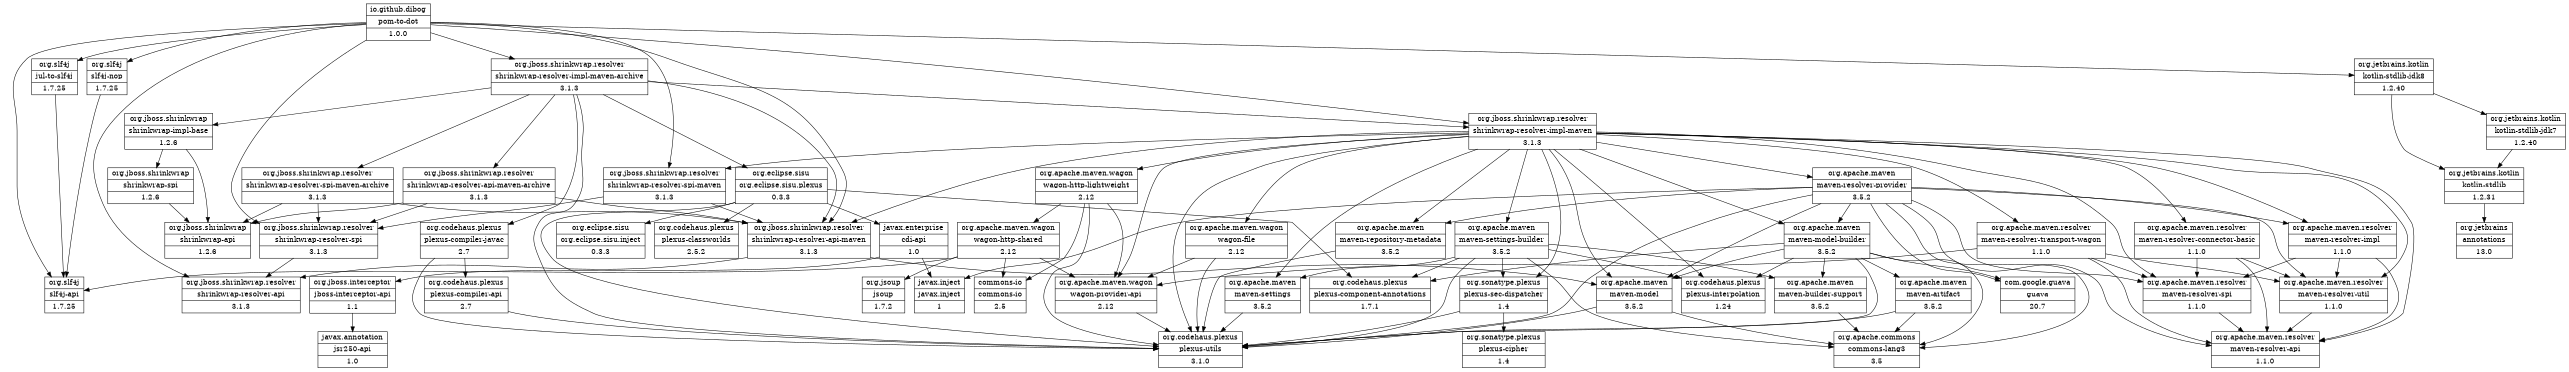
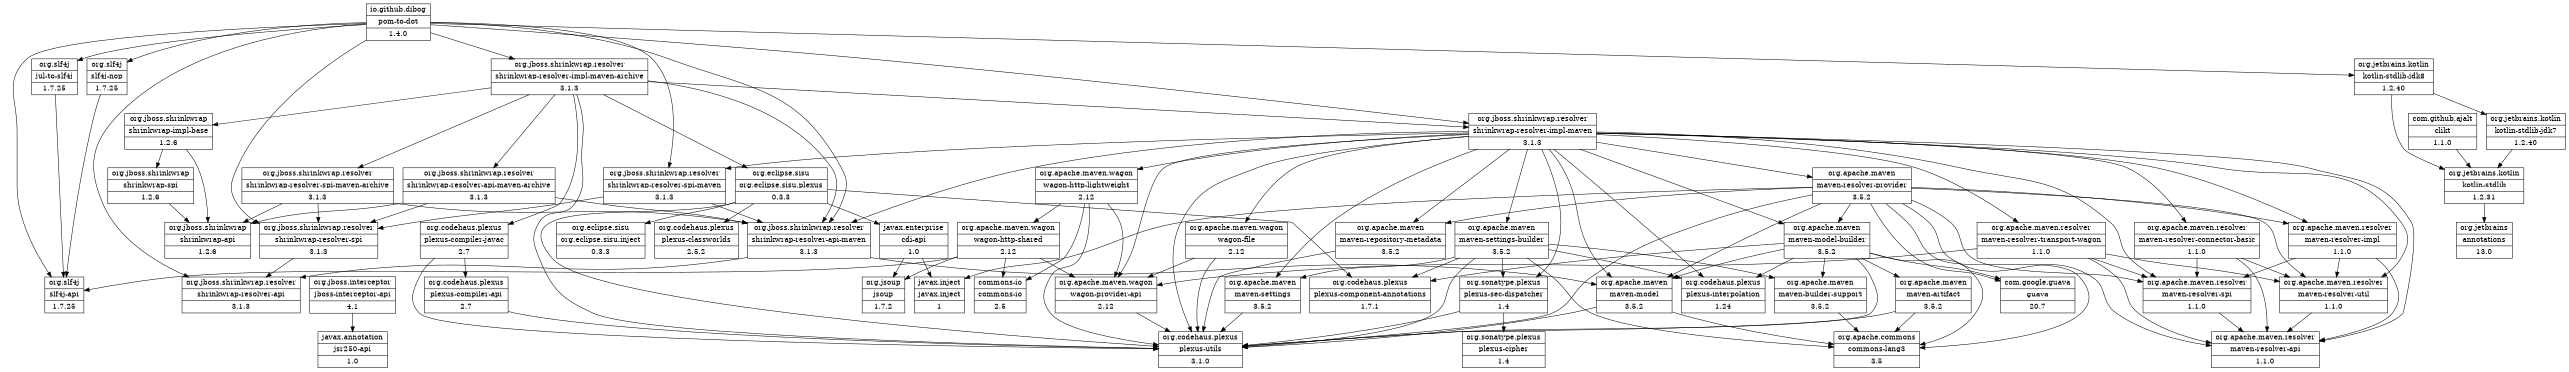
node "io.github.dibog": text "1.0.0" -> "1.4.0"
node "com.github.ajalt": added
edge "javax.enterprise" -> "org.jboss.interceptor": now "javax.enterprise" -> "org.jsoup"
node "org.jboss.interceptor": text "1.1" -> "4.1"
